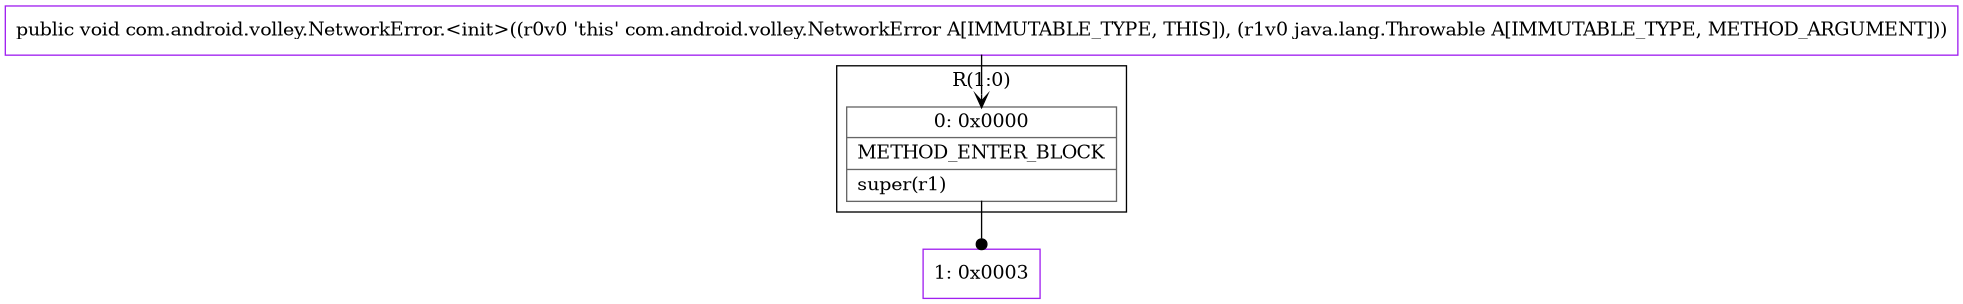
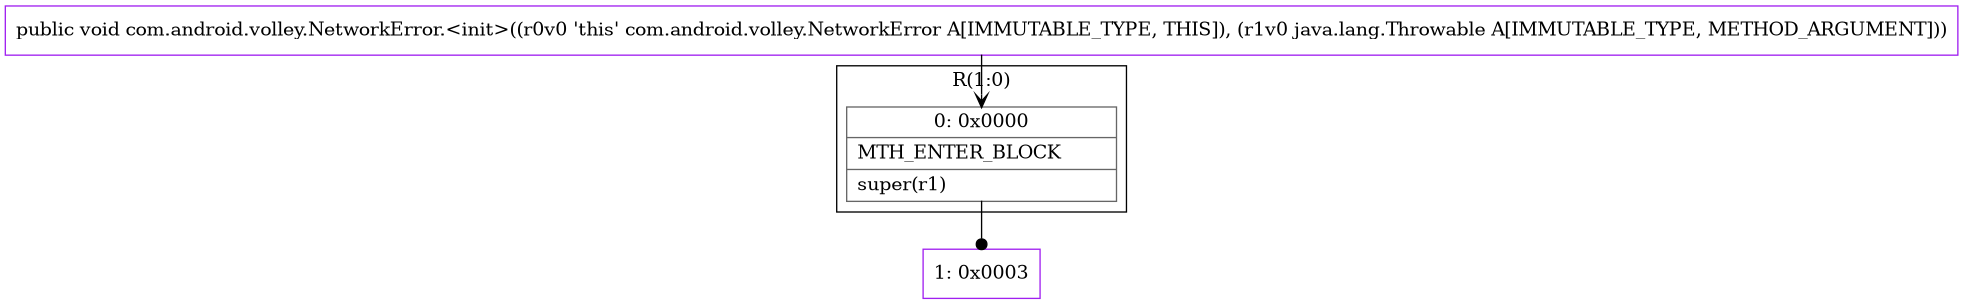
node "0: 0x0000": text "METHOD_ENTER_BLOCK" -> "MTH_ENTER_BLOCK"
